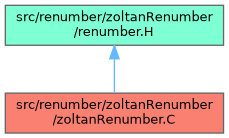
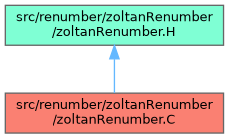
node "src/renumber/zoltanRenumber /renumber.H": label "src/renumber/zoltanRenumber /renumber.H" -> "src/renumber/zoltanRenumber /zoltanRenumber.H"
